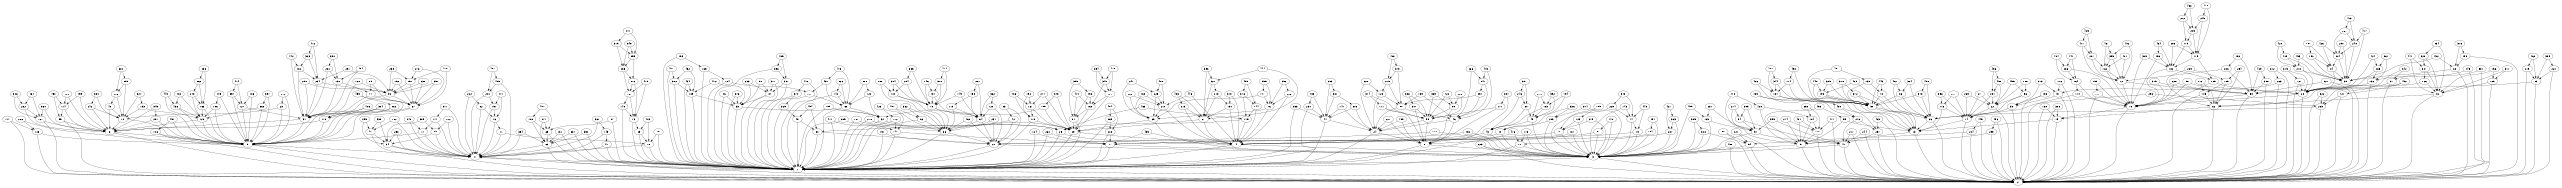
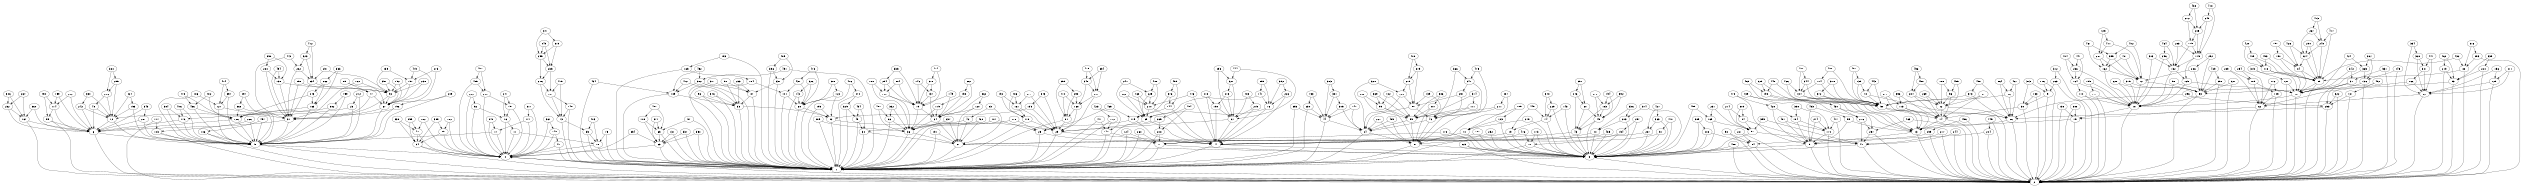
node "258": removed
